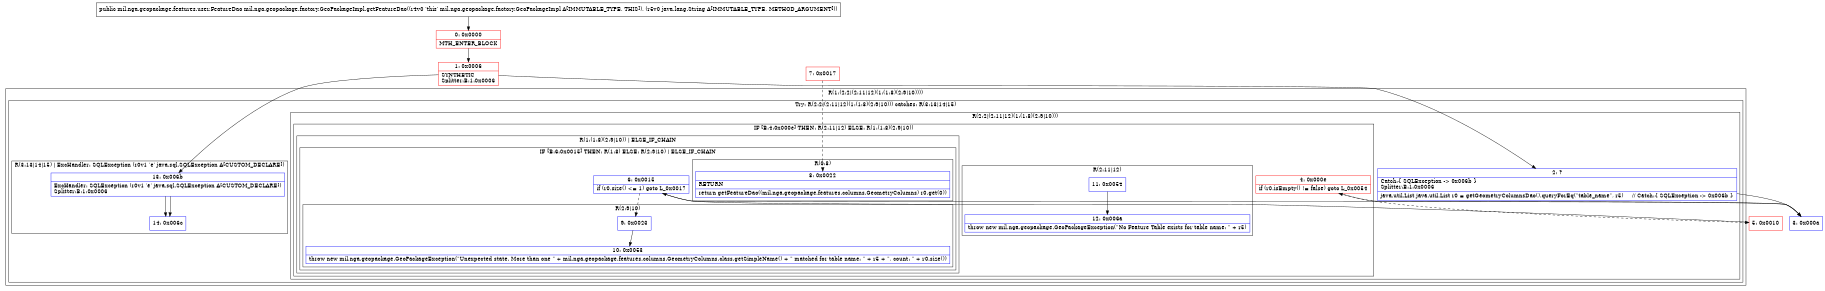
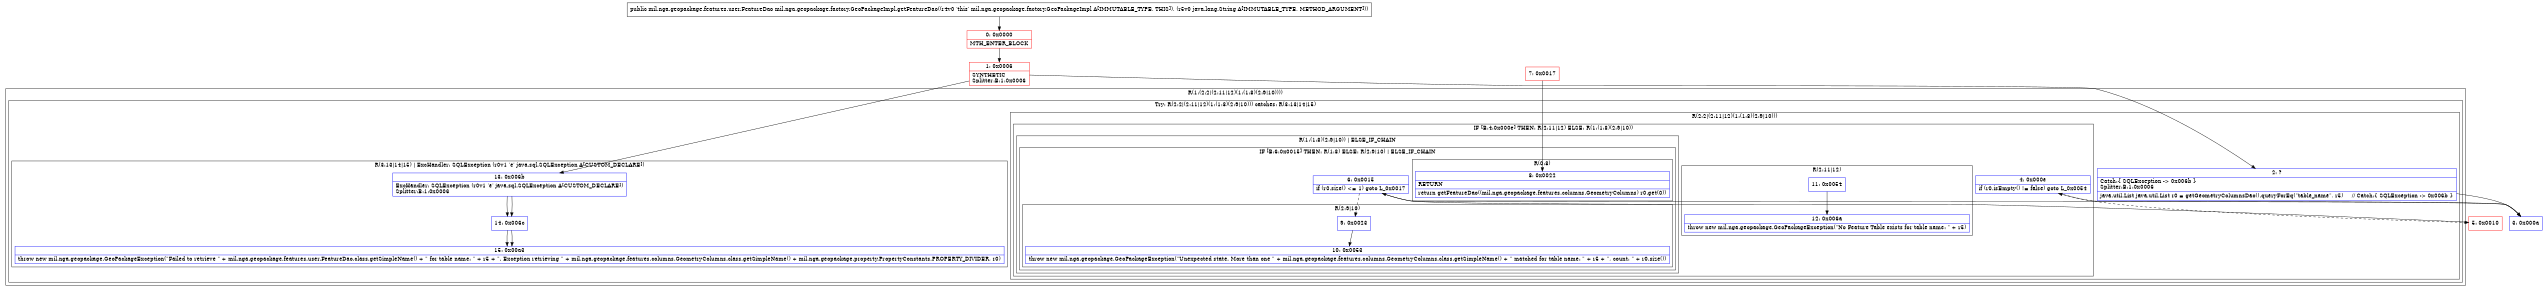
edge "7: 0x0017" -> "8: 0x0022": style dashed -> solid
node "4: 0x000e": color red -> blue
node "15: 0x00a3": added
